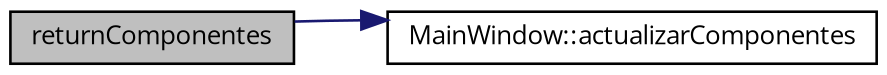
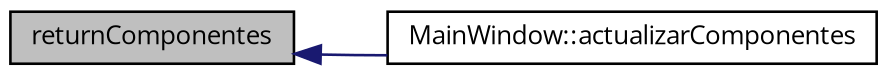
edge "returnComponentes" -> "MainWindow::actualizarComponentes": reversed
